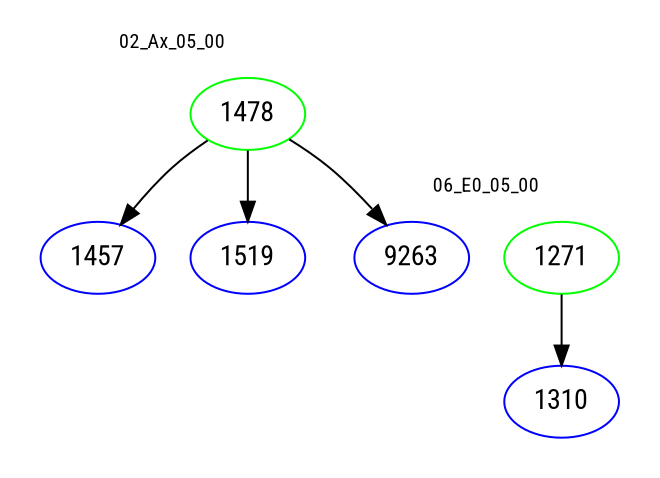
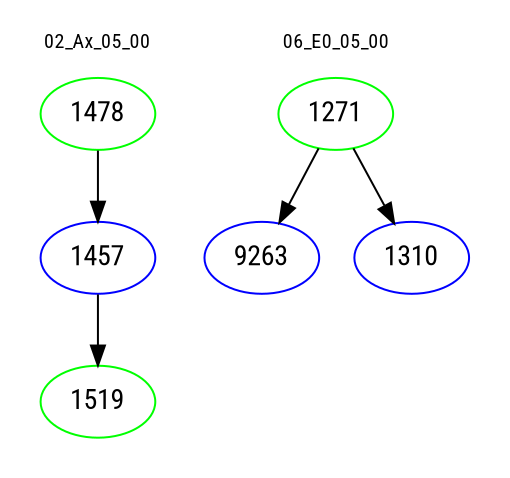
edge "1478" -> "1519": now "1457" -> "1519"
edge "1478" -> "9263": now "1271" -> "9263"
node "1519": color blue -> green
